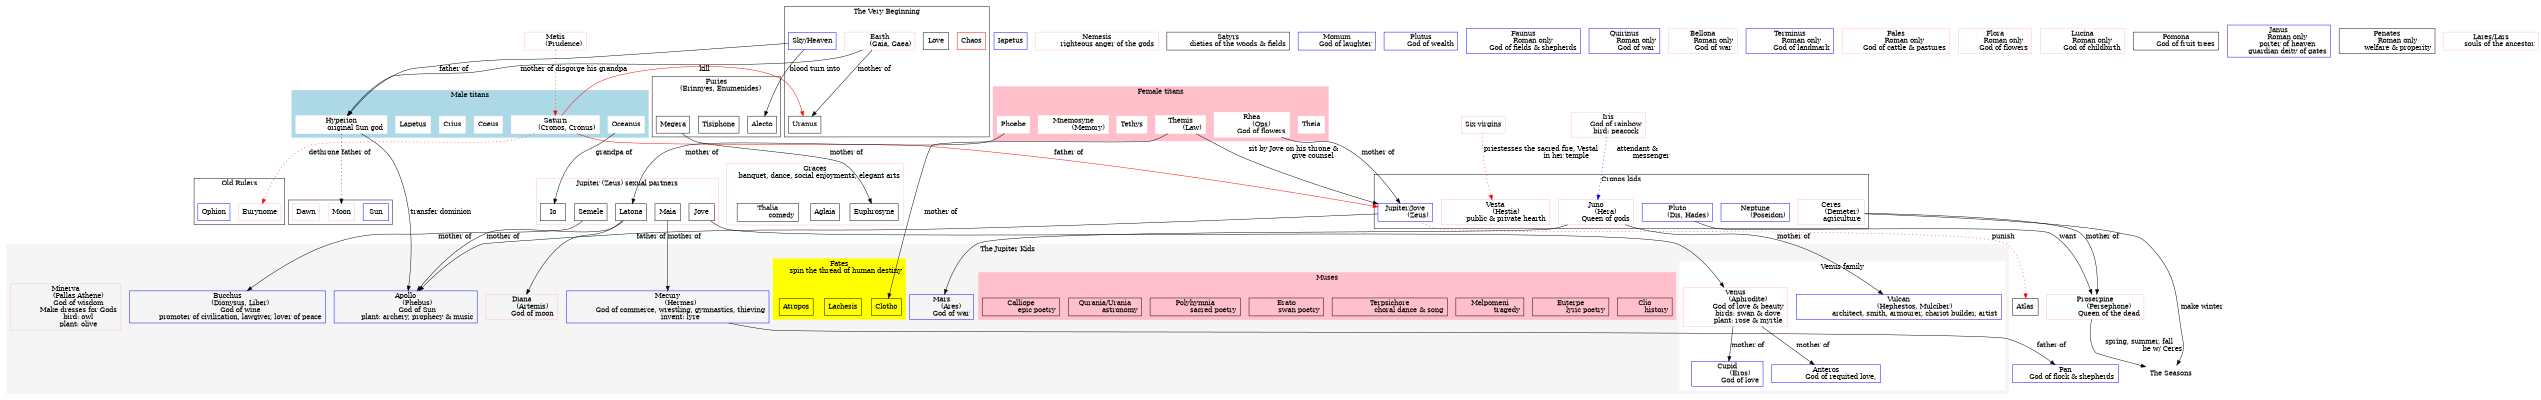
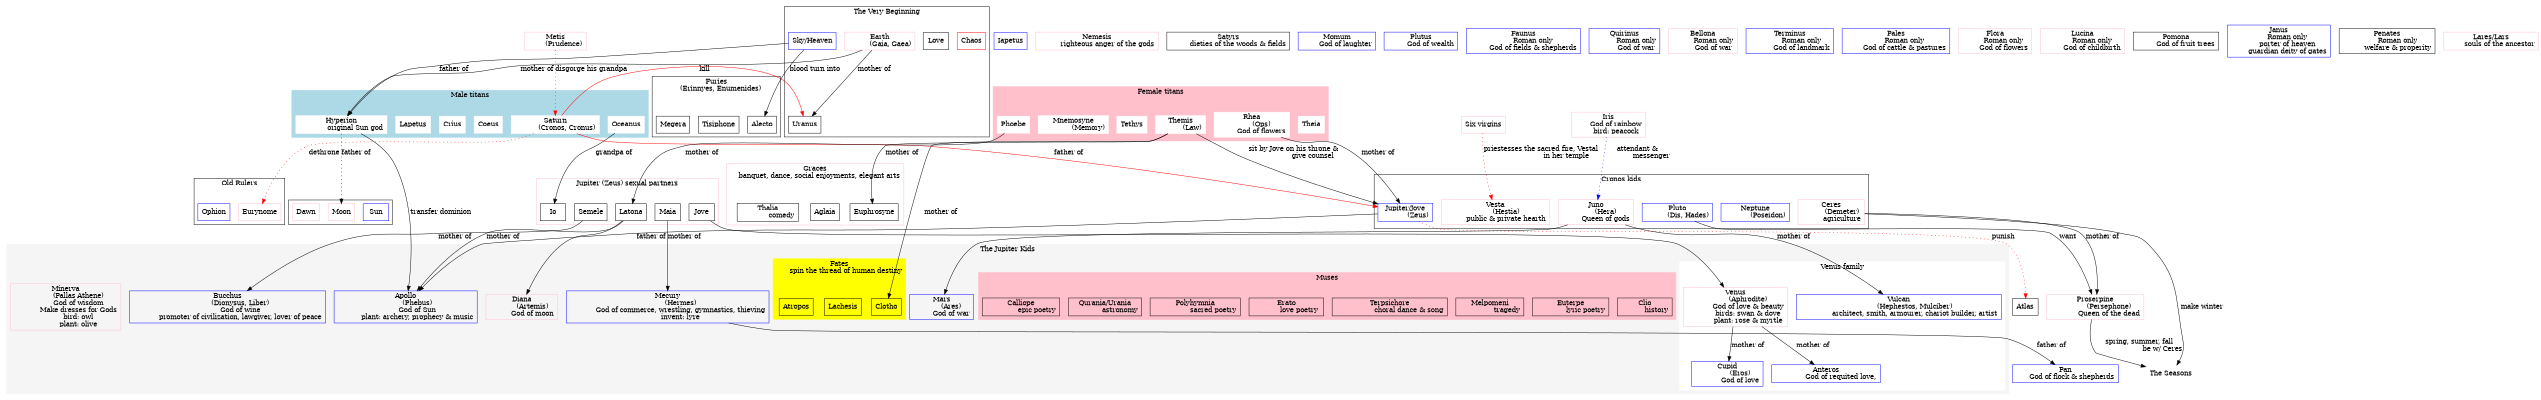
node "Pales Roman only God of cattle & pastures": color pink -> blue
edge "Megera" -> "Euphrosyne": now "Themis (Law)" -> "Euphrosyne"
node "Erato swan poetry": label "Erato swan poetry" -> "Erato love poetry"
